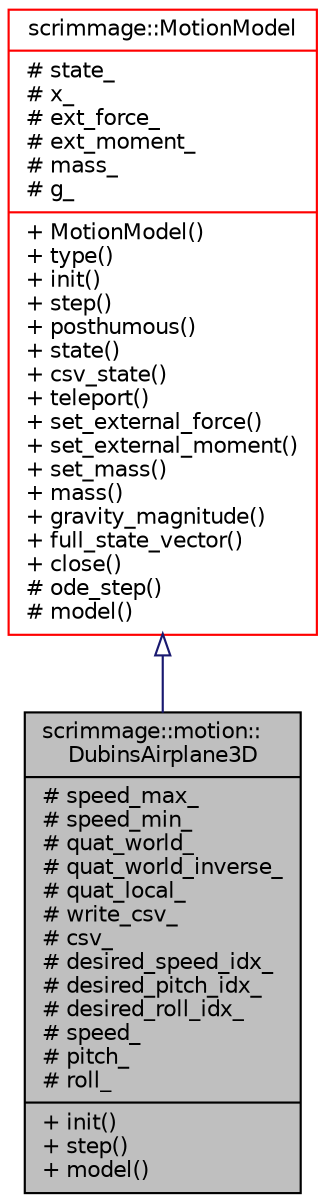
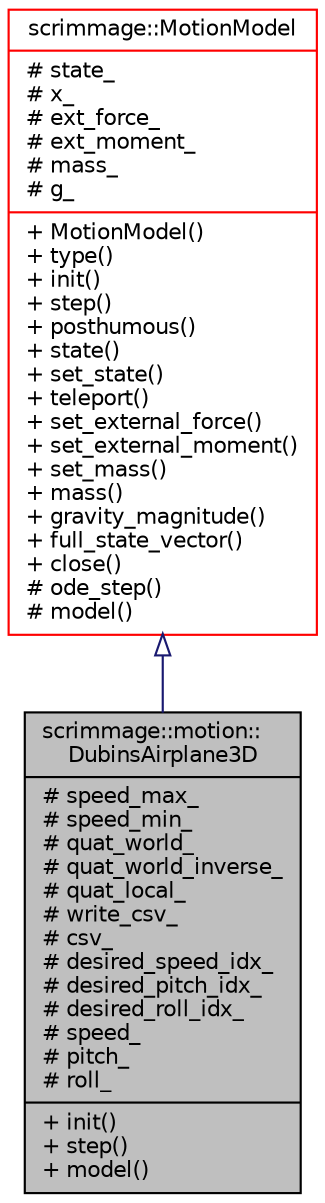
node "scrimmage::MotionModel": text "+ csv_state()" -> "+ set_state()"
